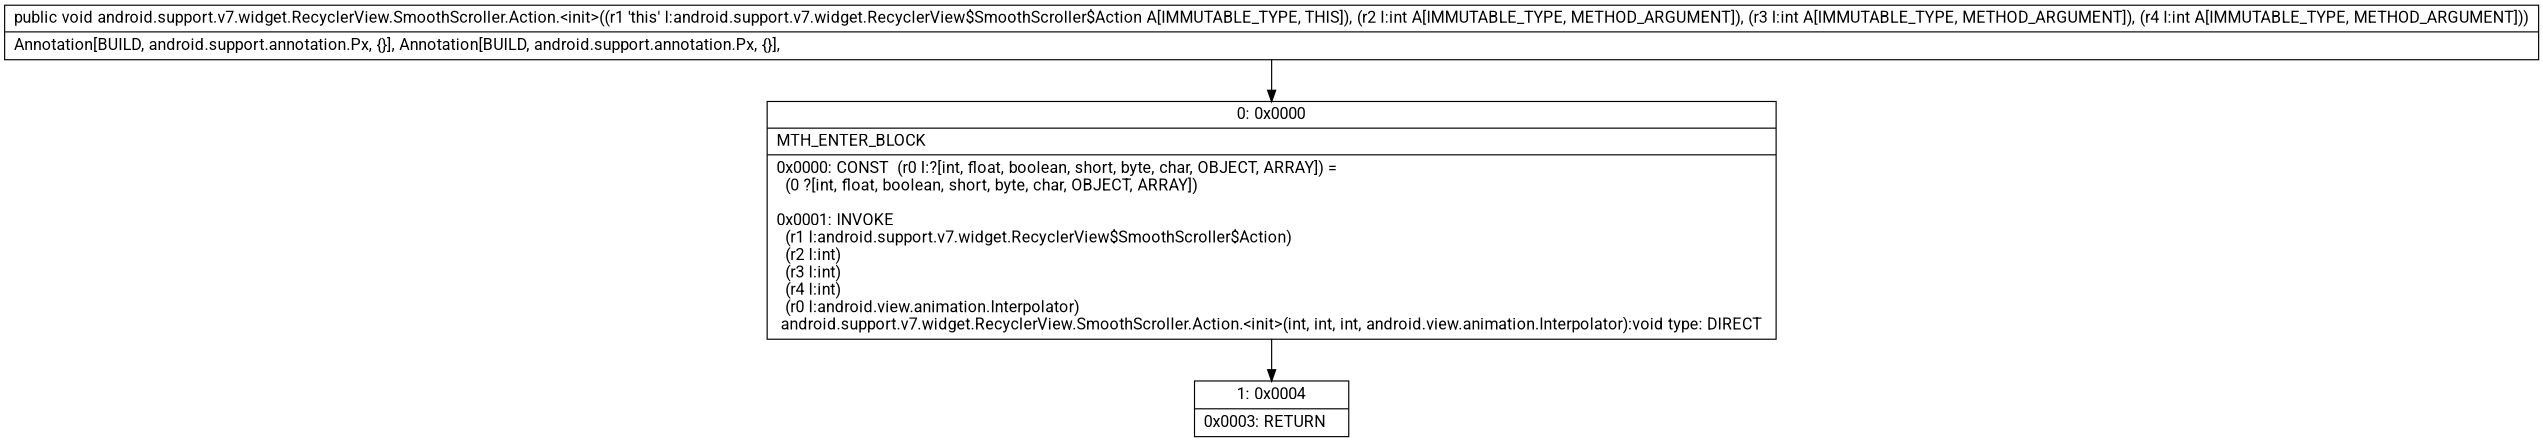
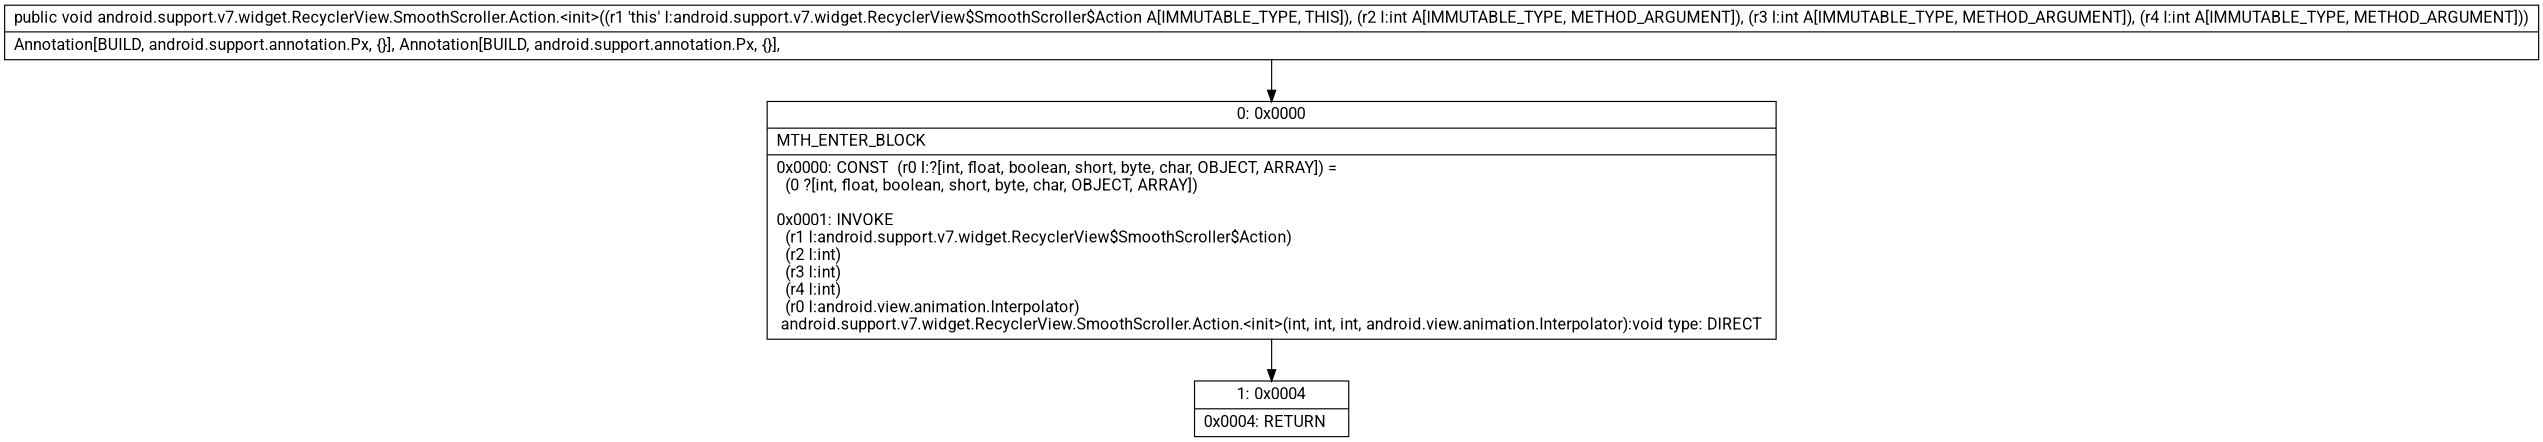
node "1: 0x0004": text "0x0003: RETURN" -> "0x0004: RETURN"
